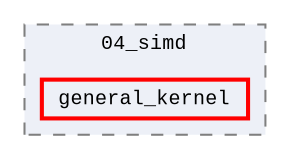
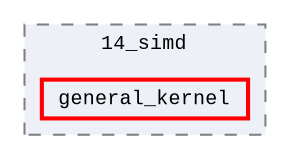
cluster "04_simd": label "04_simd" -> "14_simd"
